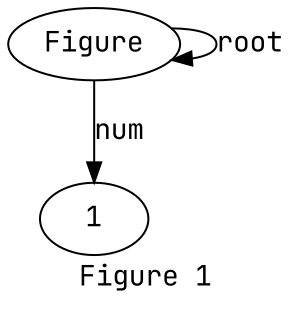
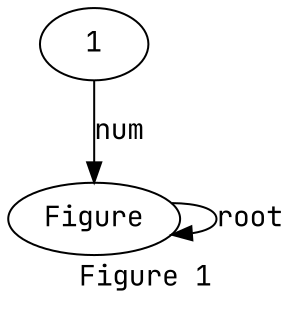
edge "Figure" -> "1": reversed
